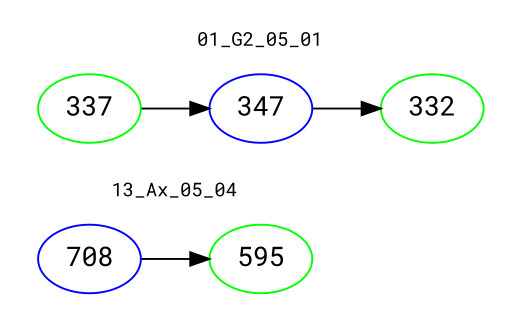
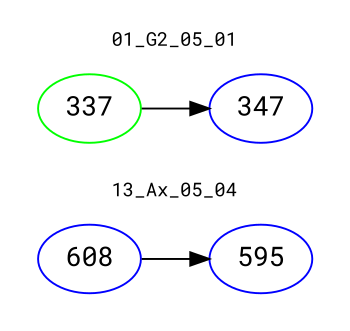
node "332": removed
node "708": label "708" -> "608"
node "595": color green -> blue
